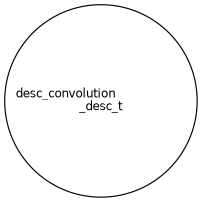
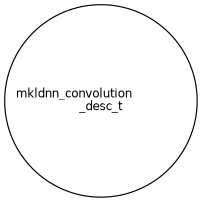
node "desc_convolution _desc_t": label "desc_convolution _desc_t" -> "mkldnn_convolution _desc_t"
